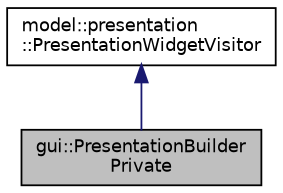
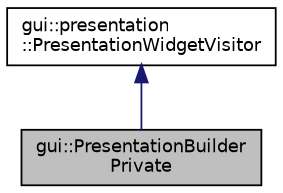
node "model::presentation ::PresentationWidgetVisitor": label "model::presentation ::PresentationWidgetVisitor" -> "gui::presentation ::PresentationWidgetVisitor"
